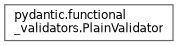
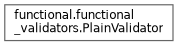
node "pydantic.functional _validators.PlainValidator": label "pydantic.functional _validators.PlainValidator" -> "functional.functional _validators.PlainValidator"
